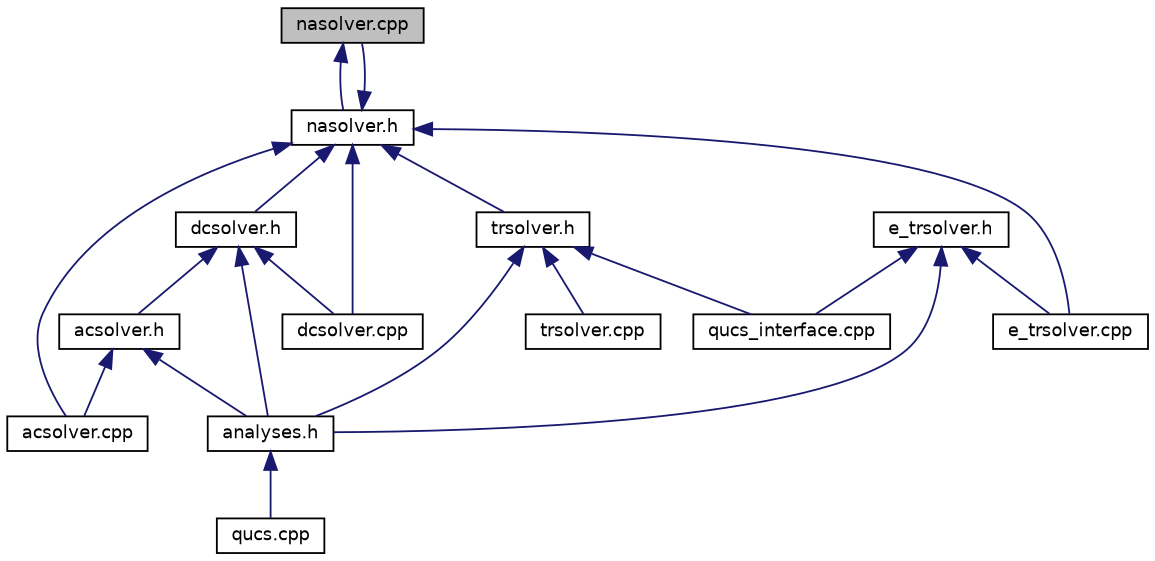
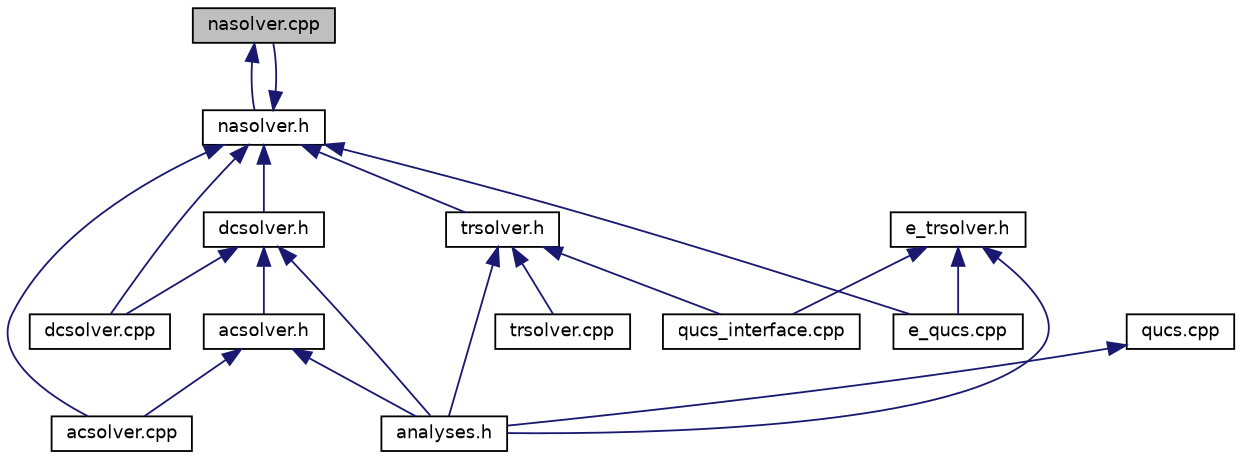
node "e_trsolver.cpp": label "e_trsolver.cpp" -> "e_qucs.cpp"
edge "qucs.cpp" -> "analyses.h": reversed
